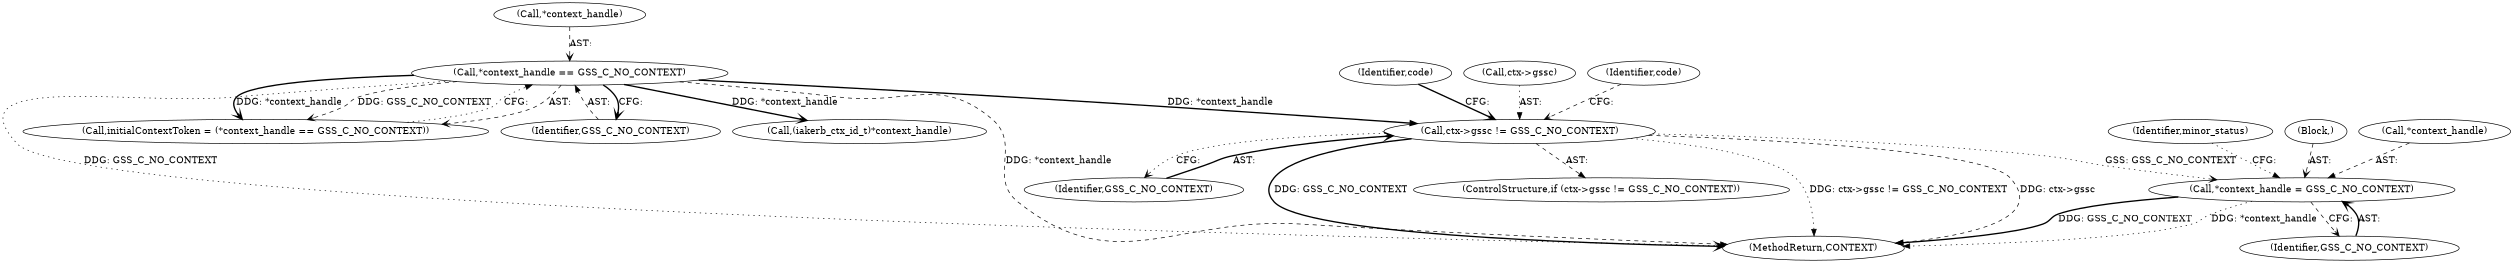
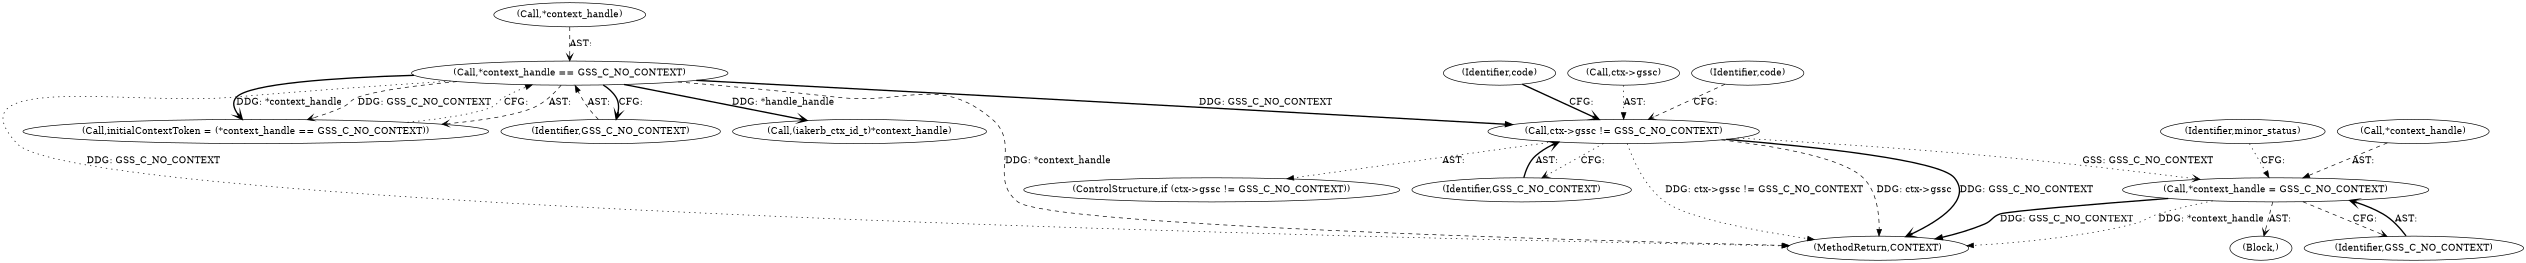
edge "(Call,*context_handle == GSS_C_NO_CONTEXT)" -> "(Call,(iakerb_ctx_id_t)*context_handle)": label "DDG: *context_handle" -> "DDG: *handle_handle"
edge "(Call,*context_handle == GSS_C_NO_CONTEXT)" -> "(Call,ctx->gssc != GSS_C_NO_CONTEXT)": label "DDG: *context_handle" -> "DDG: GSS_C_NO_CONTEXT"
edge "(Block,)" -> "(Call,*context_handle = GSS_C_NO_CONTEXT)": reversed
edge "(Call,ctx->gssc != GSS_C_NO_CONTEXT)" -> "(ControlStructure,if (ctx->gssc != GSS_C_NO_CONTEXT))": style dashed -> dotted
